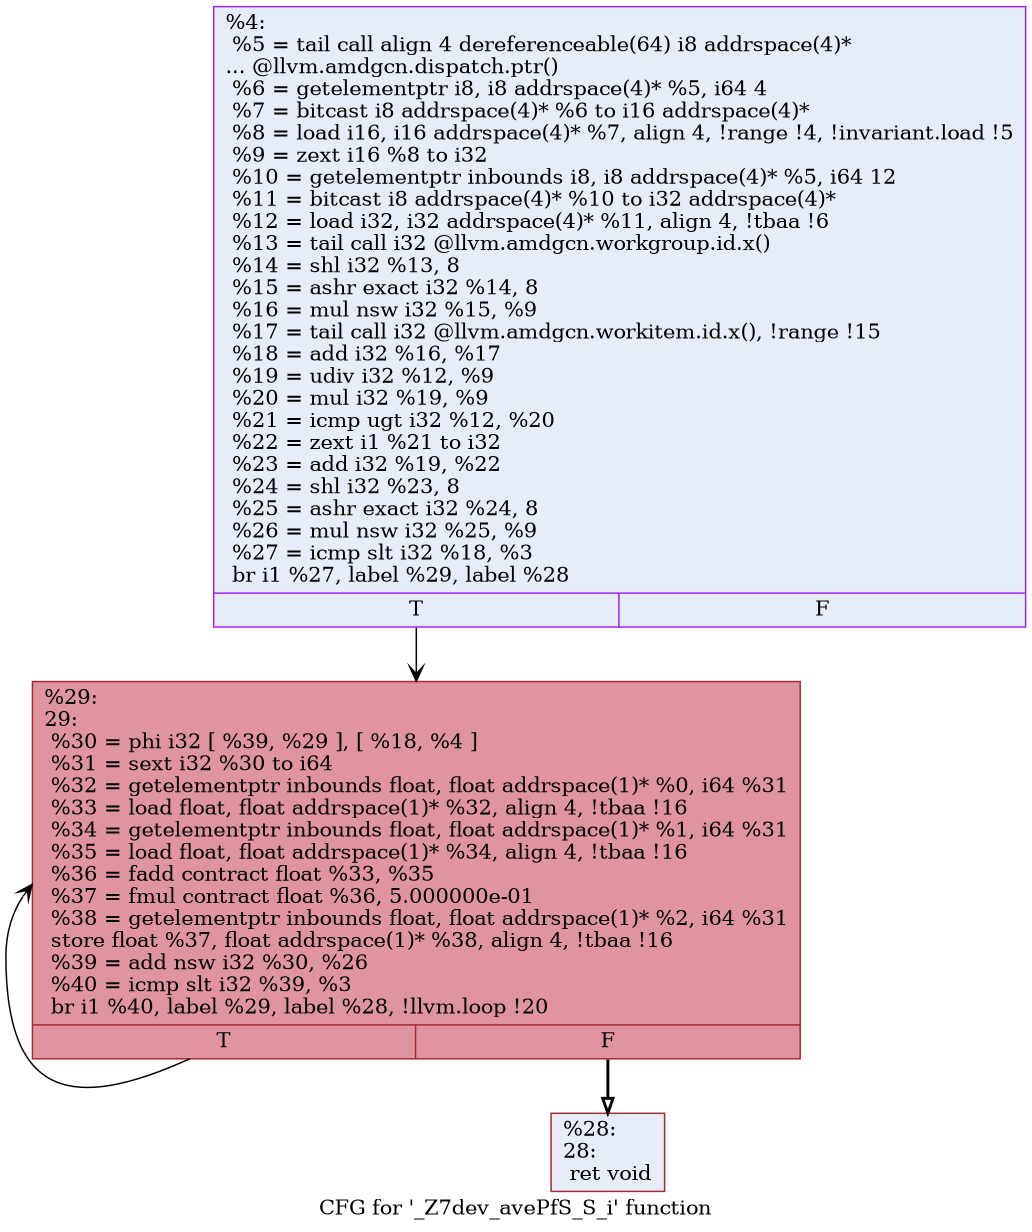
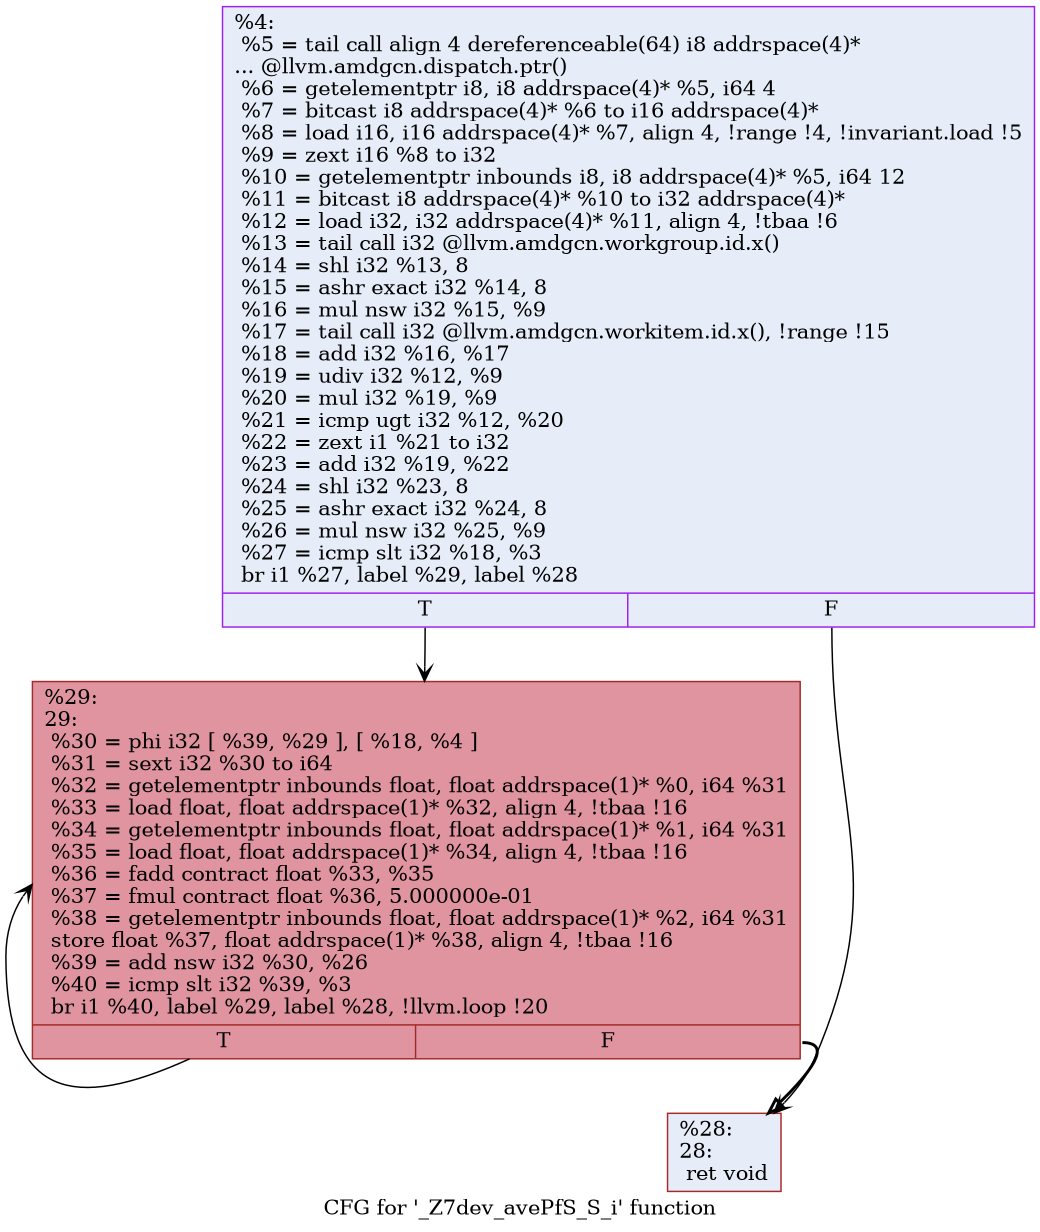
edge "%4:" -> "%28:": added
